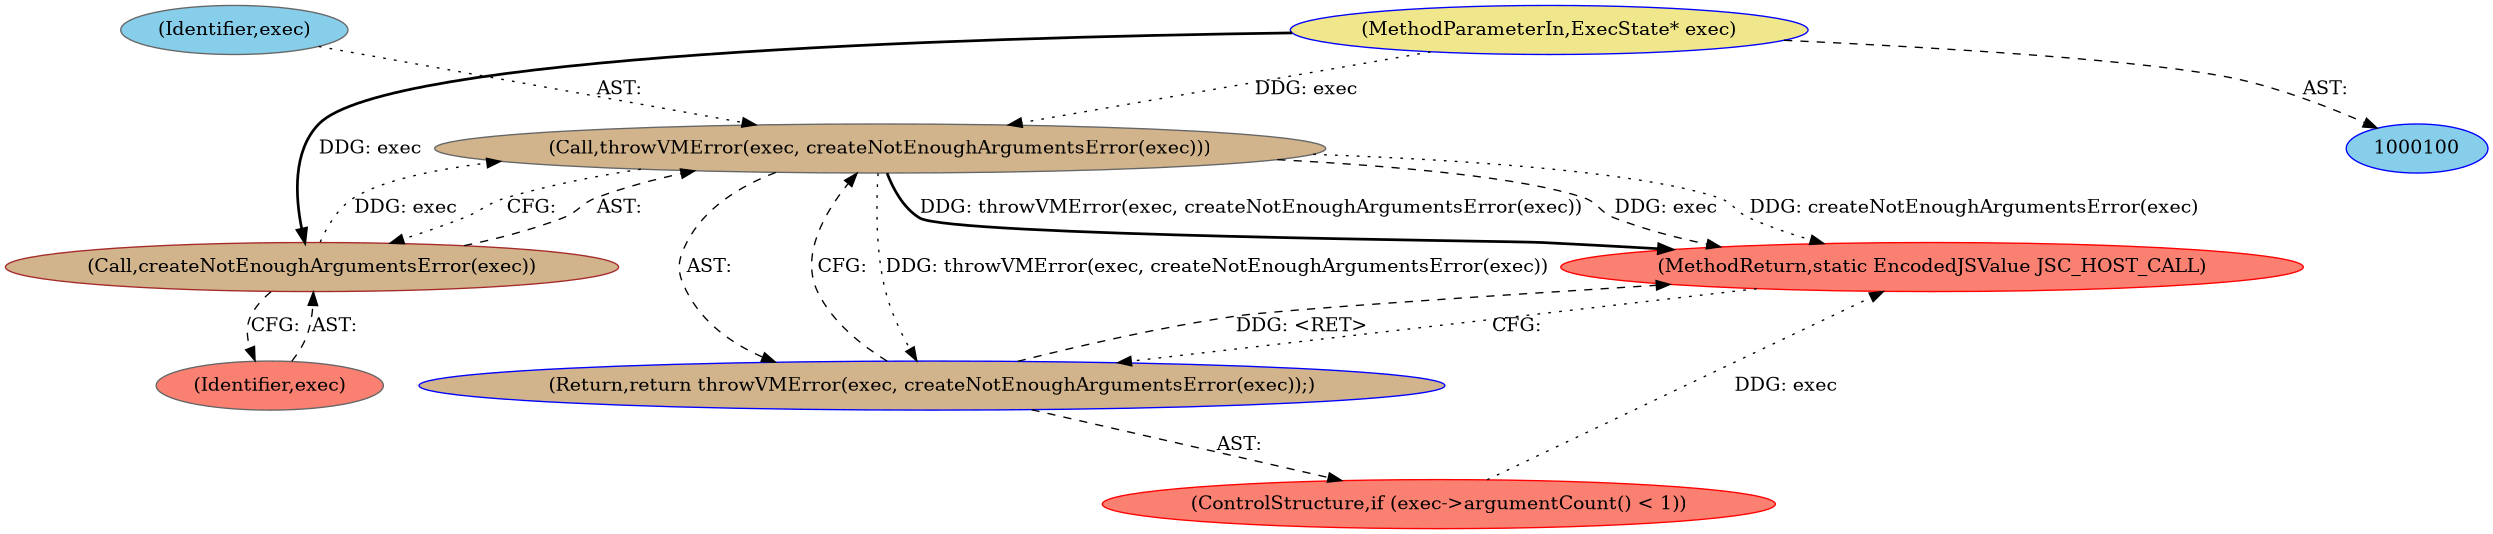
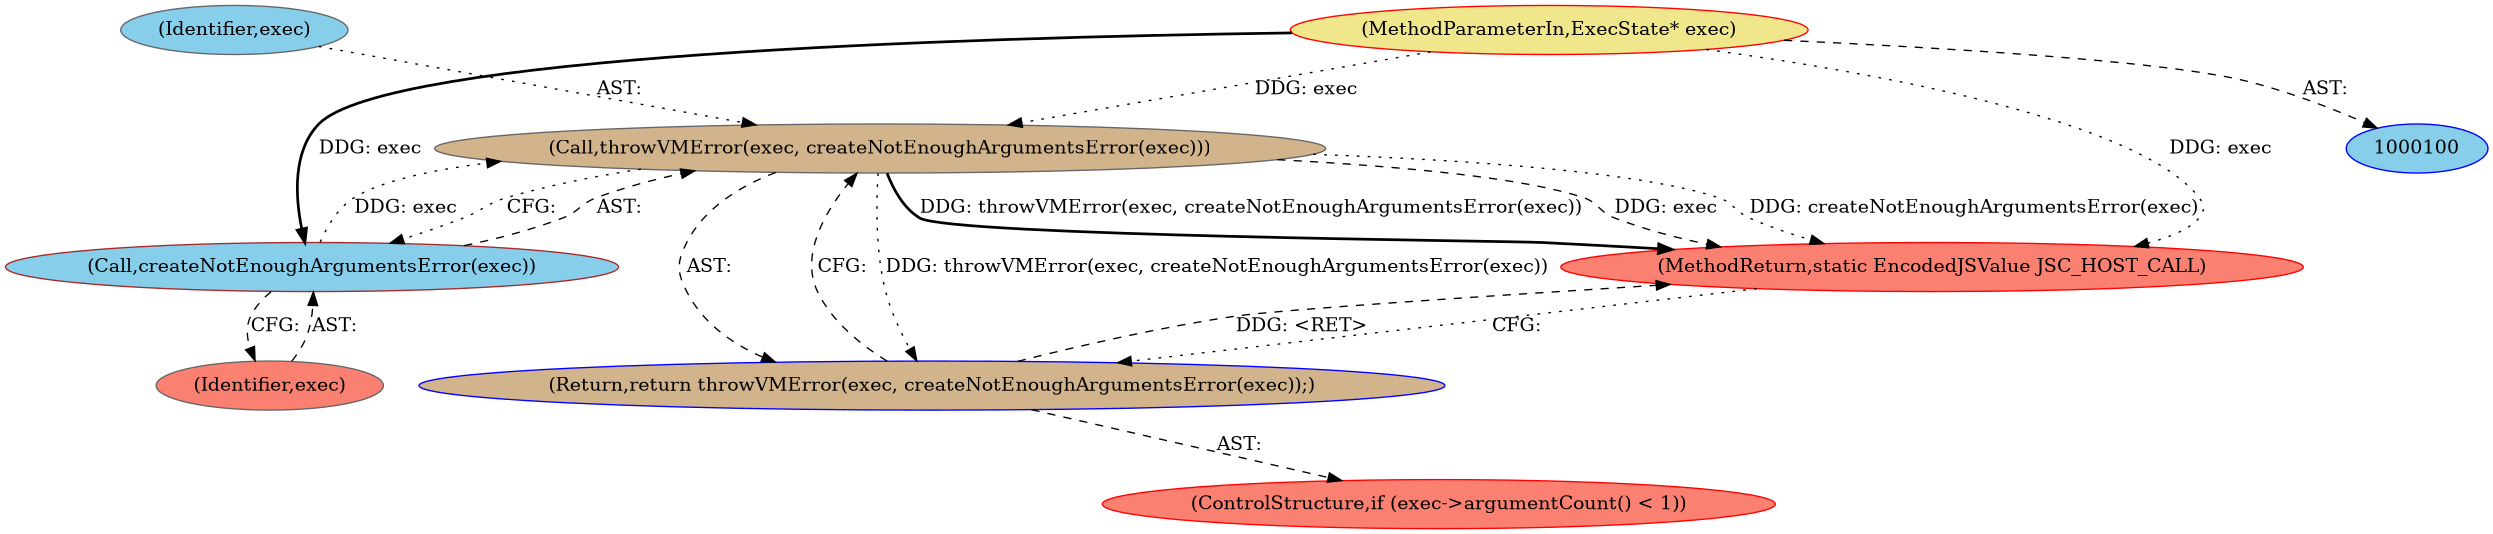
node "(MethodParameterIn,ExecState* exec)": color blue -> red
node "(Call,createNotEnoughArgumentsError(exec))": fillcolor tan -> skyblue
edge "(ControlStructure,if (exec->argumentCount() < 1))" -> "(MethodReturn,static EncodedJSValue JSC_HOST_CALL)": now "(MethodParameterIn,ExecState* exec)" -> "(MethodReturn,static EncodedJSValue JSC_HOST_CALL)"
